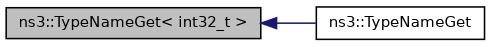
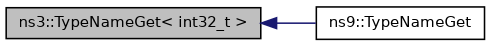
node "ns3::TypeNameGet": label "ns3::TypeNameGet" -> "ns9::TypeNameGet"
